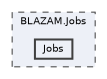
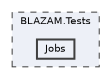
cluster "BLAZAM.Jobs": label "BLAZAM.Jobs" -> "BLAZAM.Tests"
